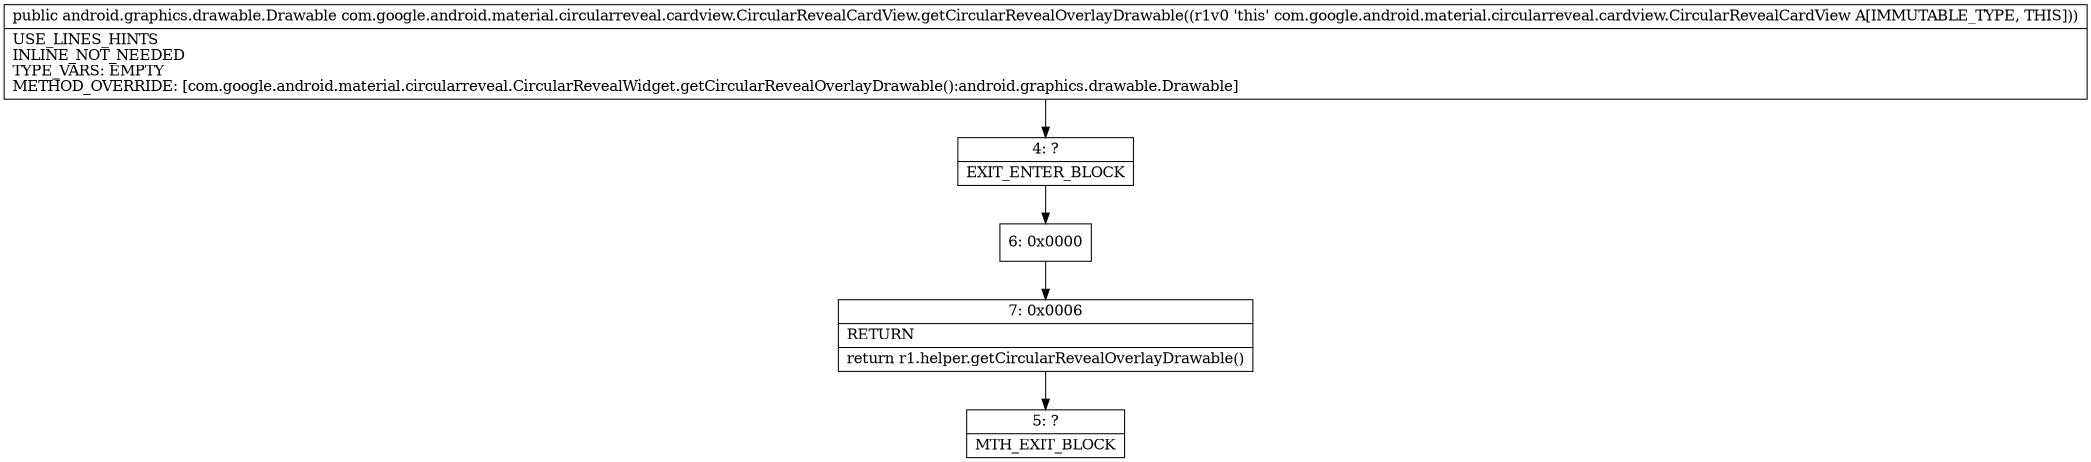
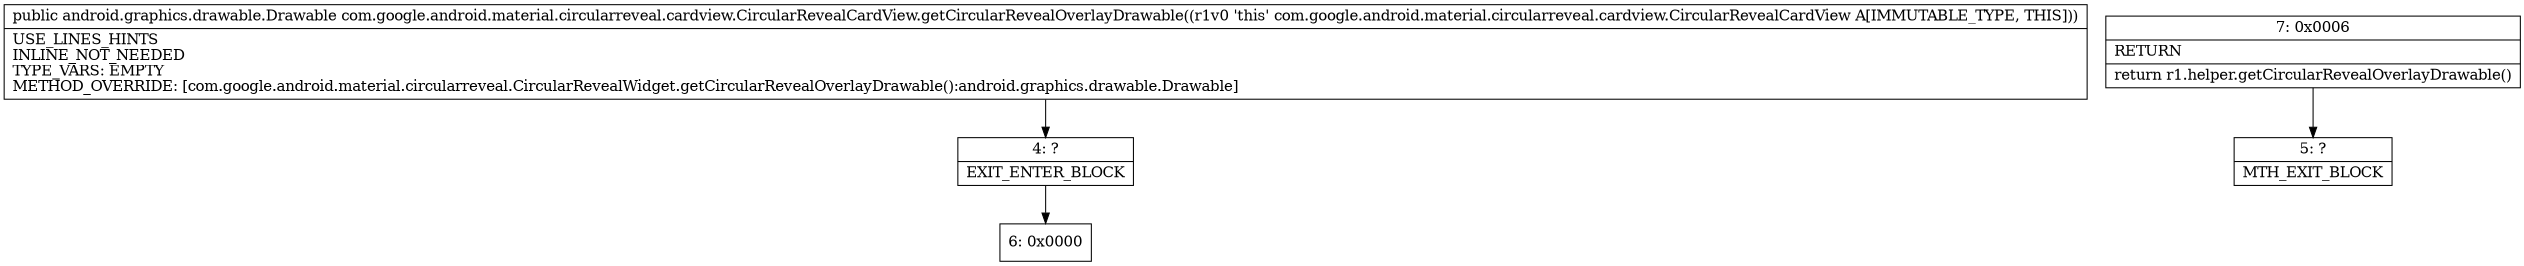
edge "6: 0x0000" -> "7: 0x0006": removed
